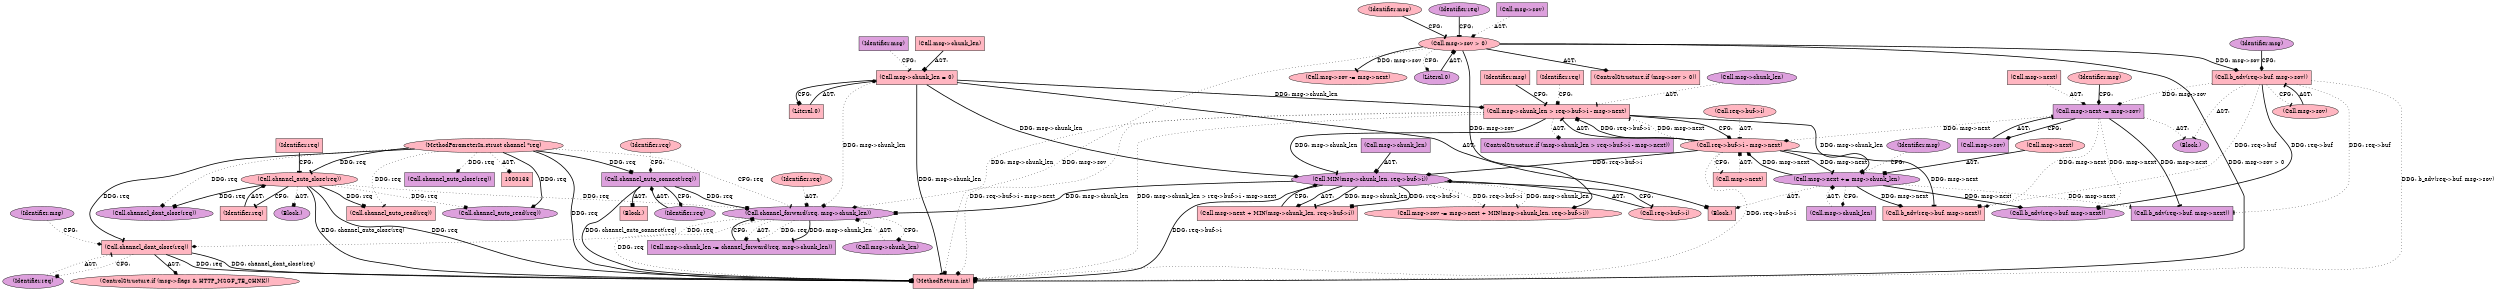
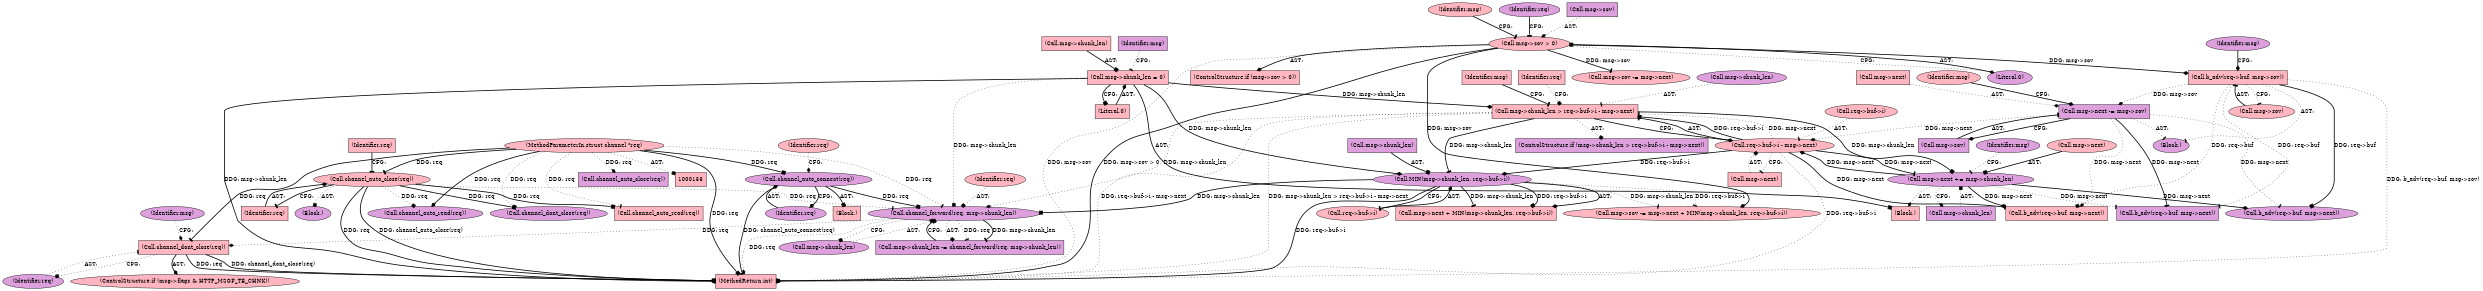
node "(Call,channel_auto_connect(req))": shape box -> ellipse
edge "(MethodParameterIn,struct channel *req)" -> "(Call,channel_forward(req, msg->chunk_len))": label "CFG: req" -> "DDG: req"
edge "(Call,msg->next + MIN(msg->chunk_len, req->buf->i))" -> "(Call,MIN(msg->chunk_len, req->buf->i))": removed, label "CFG:"
